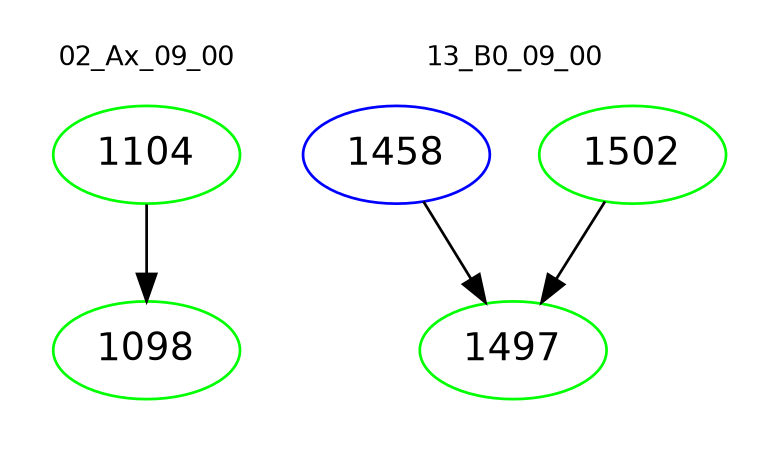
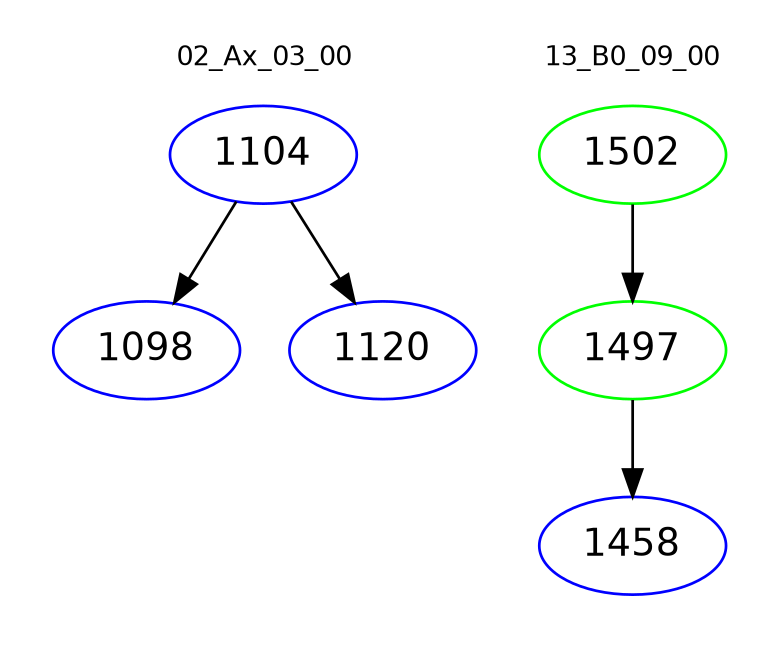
cluster "02_Ax_09_00": label "02_Ax_09_00" -> "02_Ax_03_00"
node "1104": color green -> blue
edge "1458" -> "1497": reversed
node "1098": color green -> blue
node "1120": added
